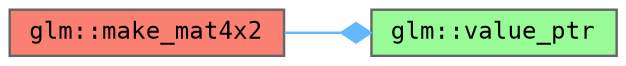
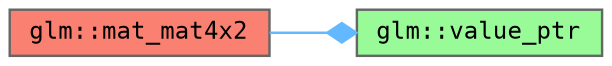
node "glm::make_mat4x2": label "glm::make_mat4x2" -> "glm::mat_mat4x2"
